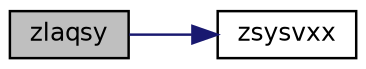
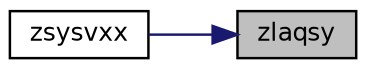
edge "zlaqsy" -> "zsysvxx": reversed
